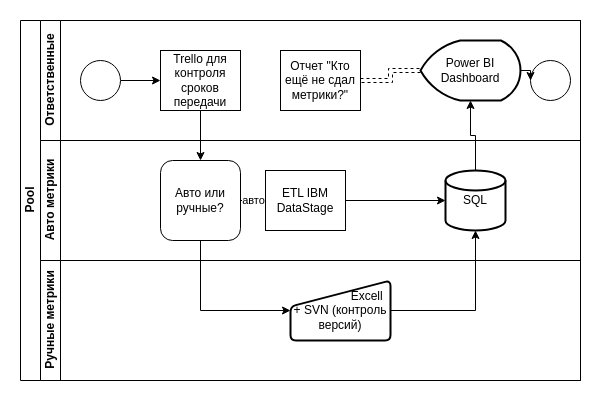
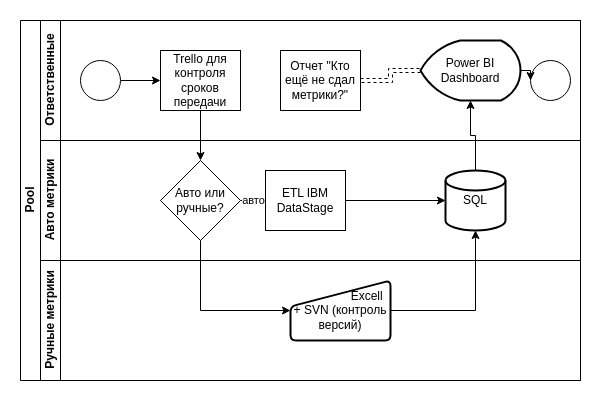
node "Авто или ручные?": shape rounded rectangle -> diamond
edge "Авто или ручные?" -> "ETL IBM DataStage": arrowhead diamond -> classic
